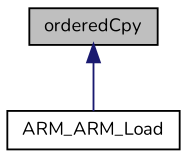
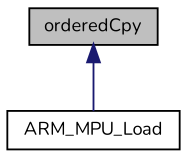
node "ARM_ARM_Load": label "ARM_ARM_Load" -> "ARM_MPU_Load"
